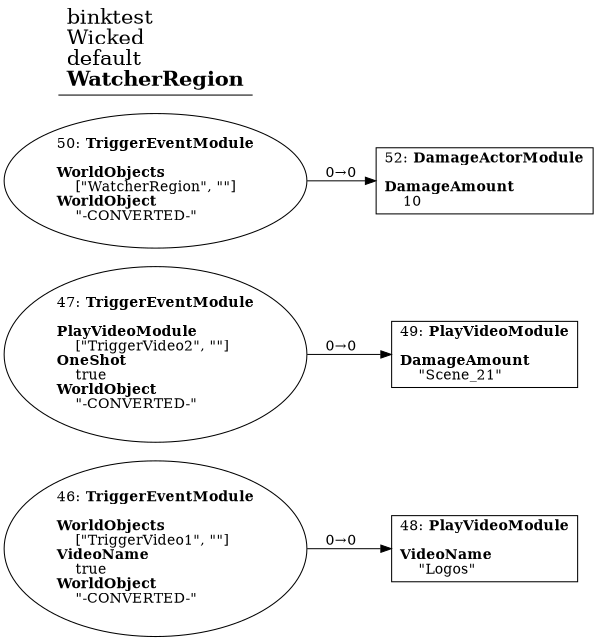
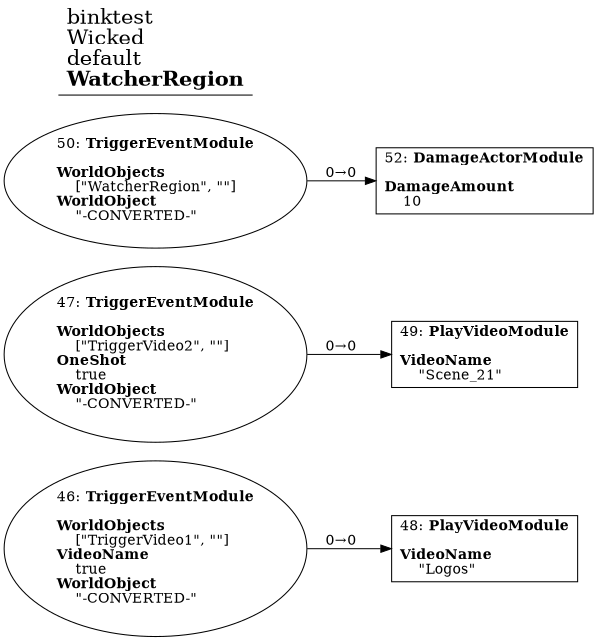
node "47:": text "PlayVideoModule" -> "WorldObjects"
node "49:": text "DamageAmount" -> "VideoName"
